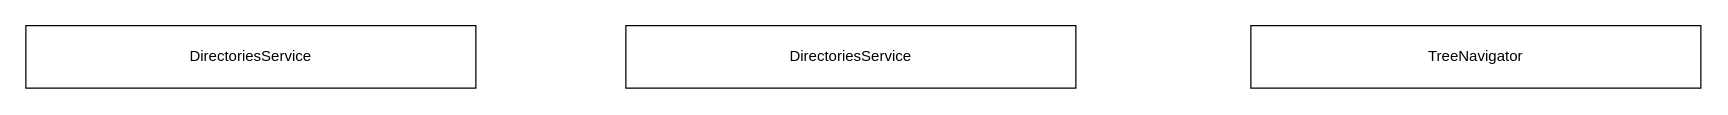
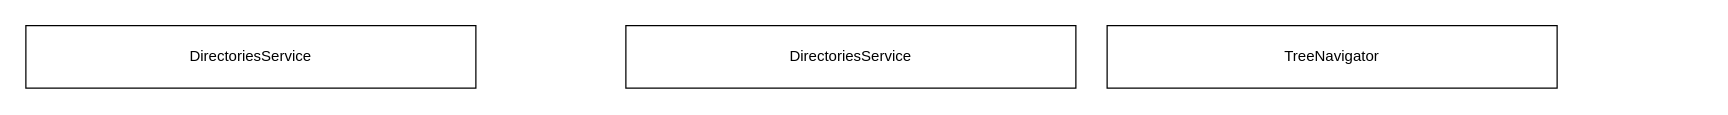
node "TreeNavigator": moved (1476, 57) -> (1332, 57)
